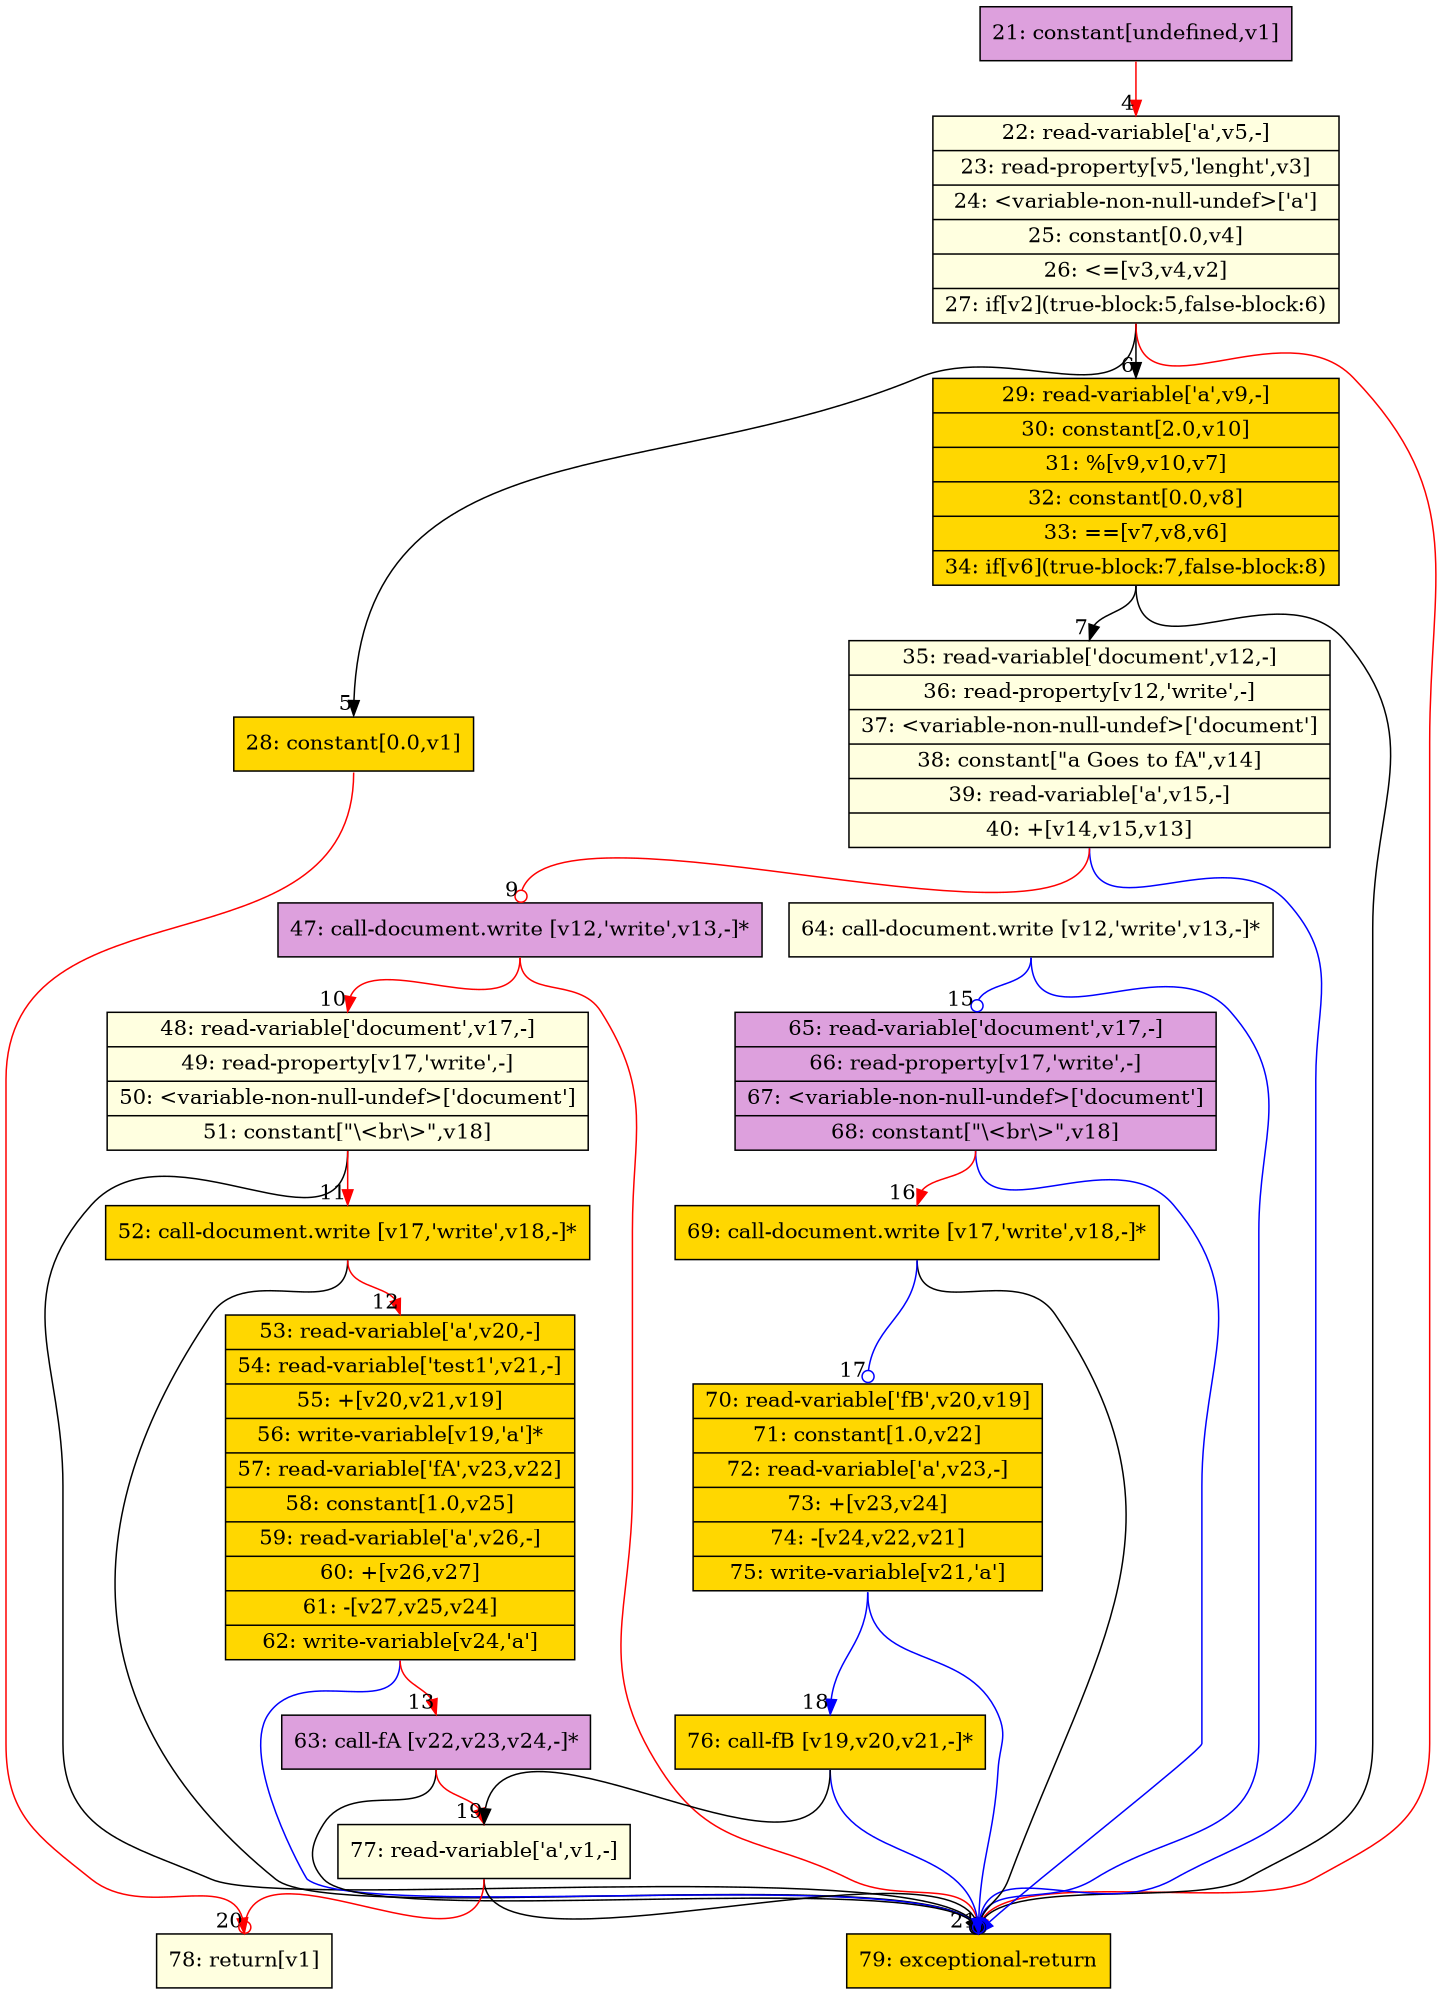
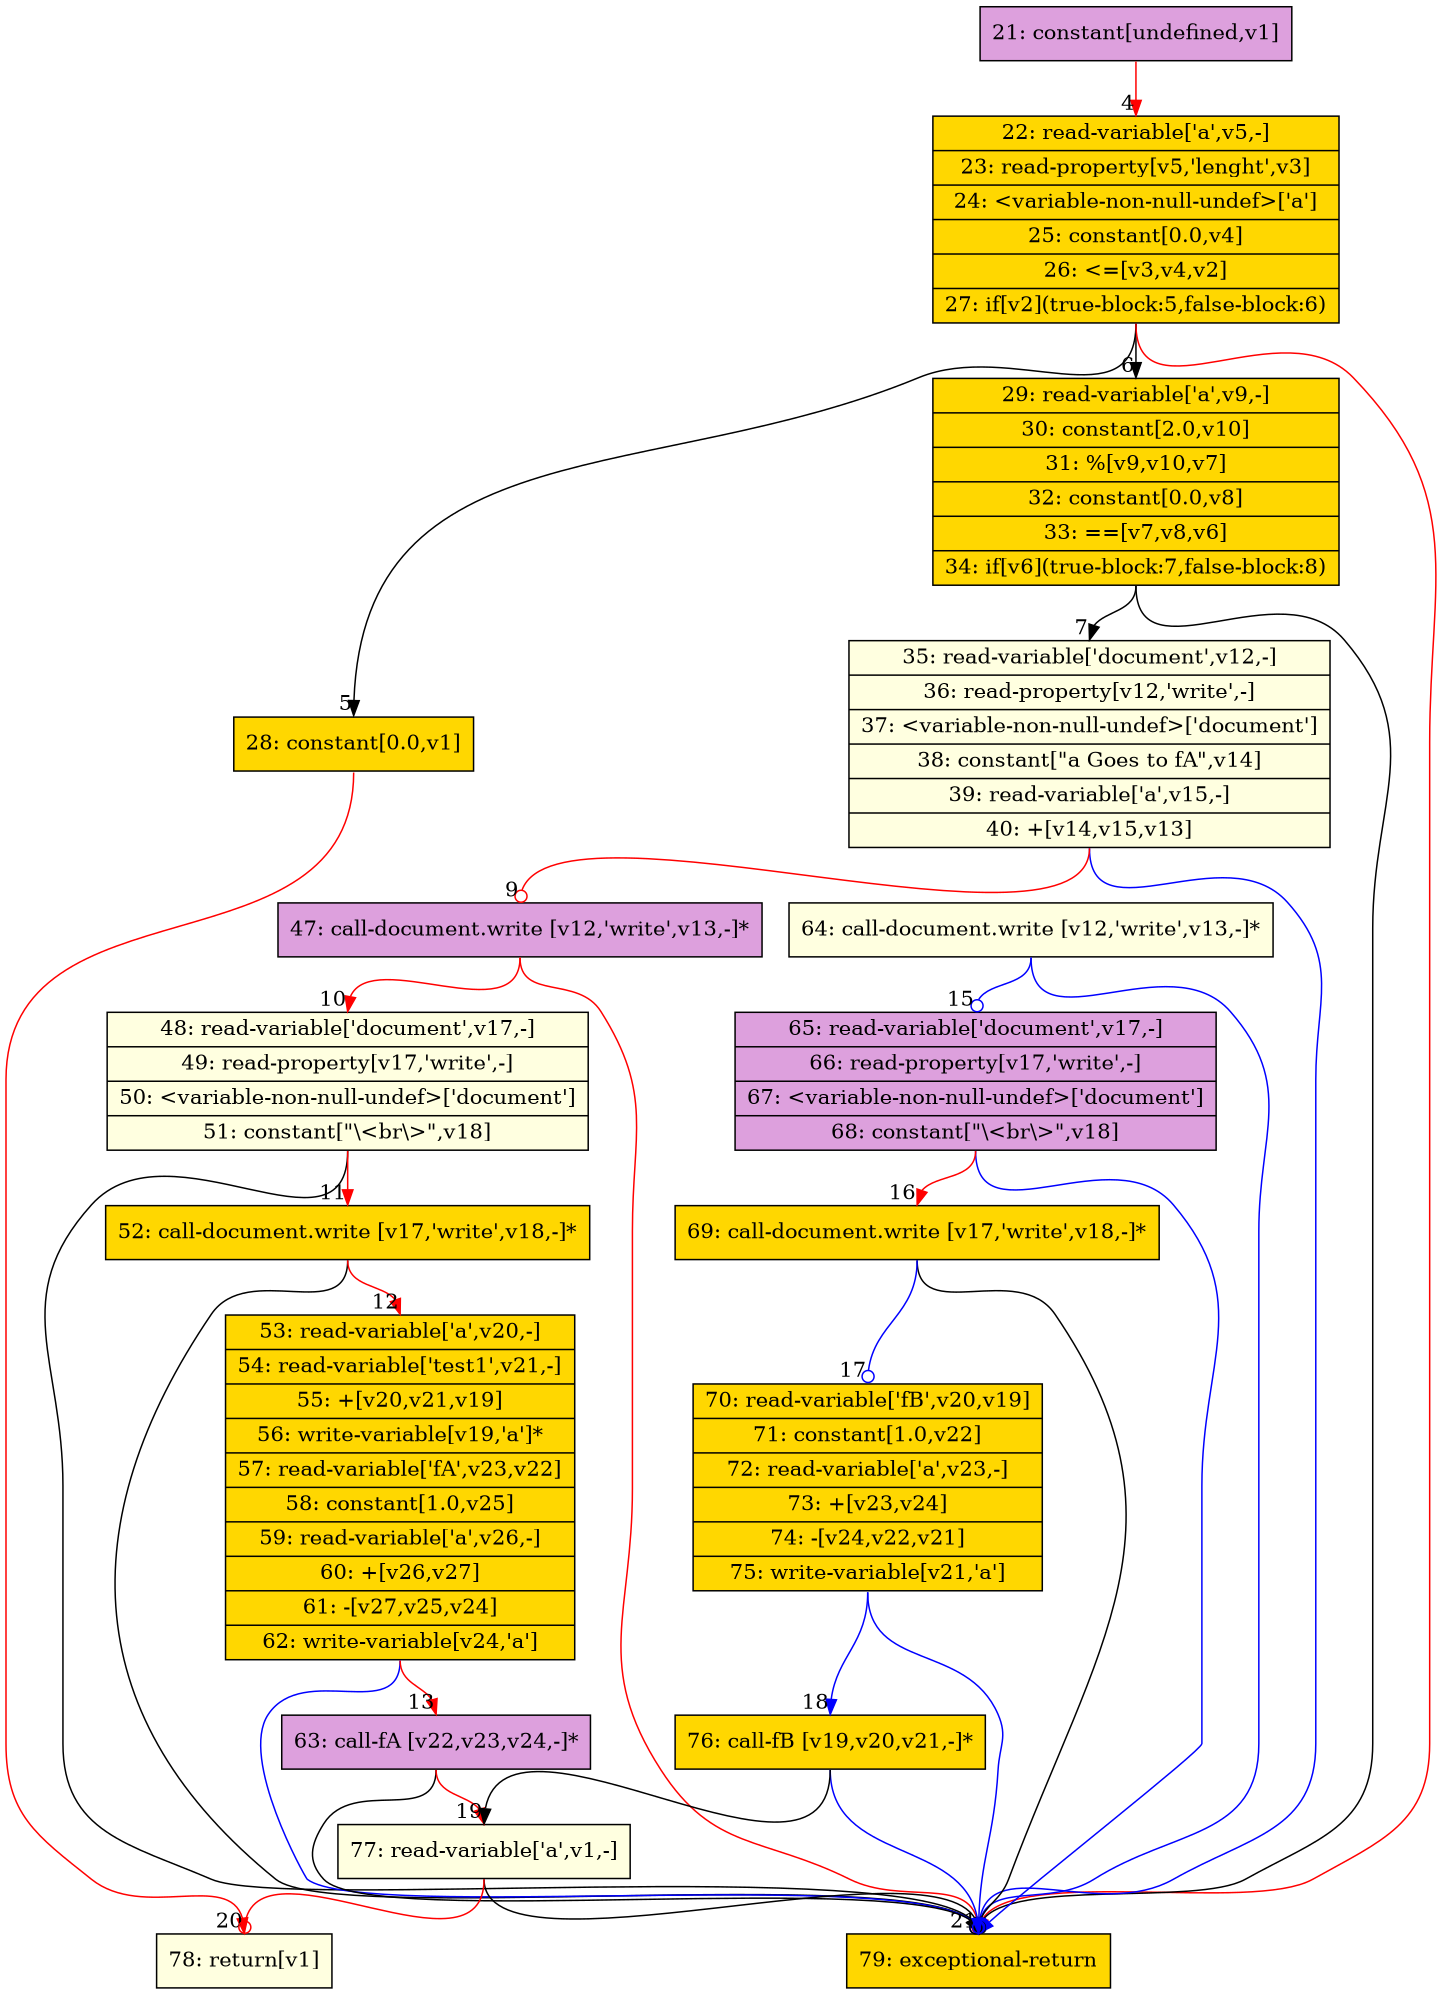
node "22: read-variable['a',v5,-]": fillcolor lightyellow -> gold
edge "77: read-variable['a',v1,-]" -> "79: exceptional-return": arrowhead odot -> normal
